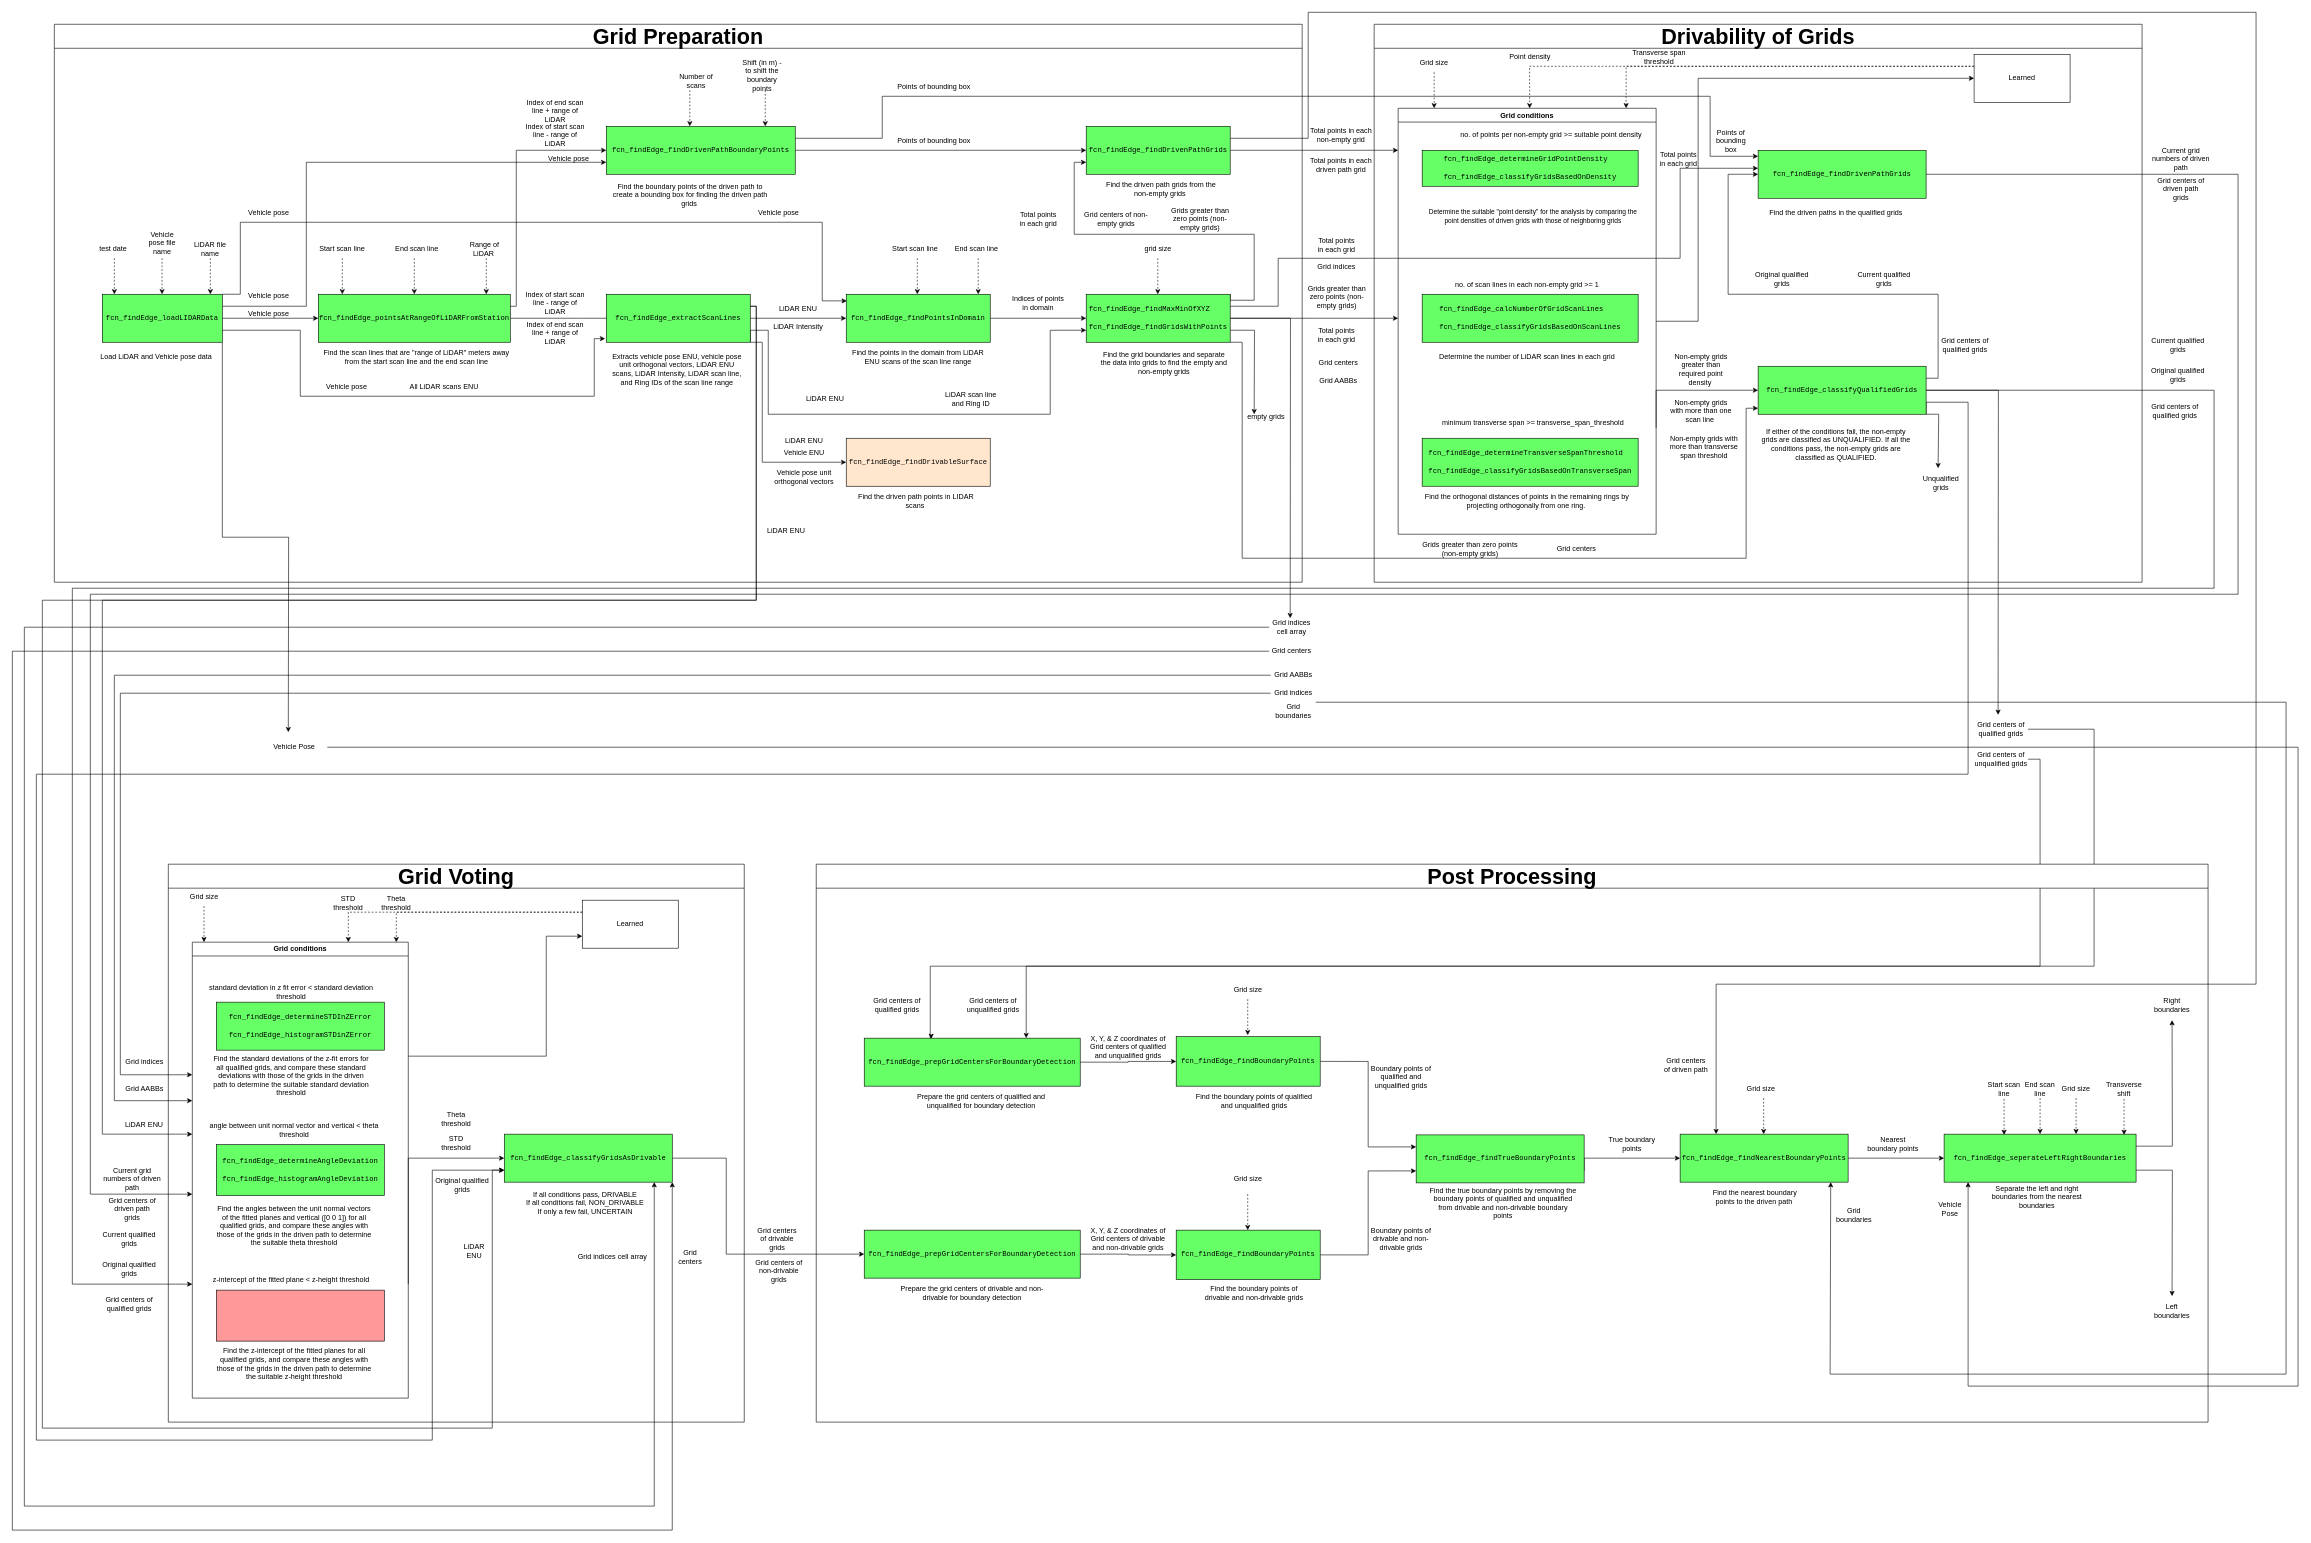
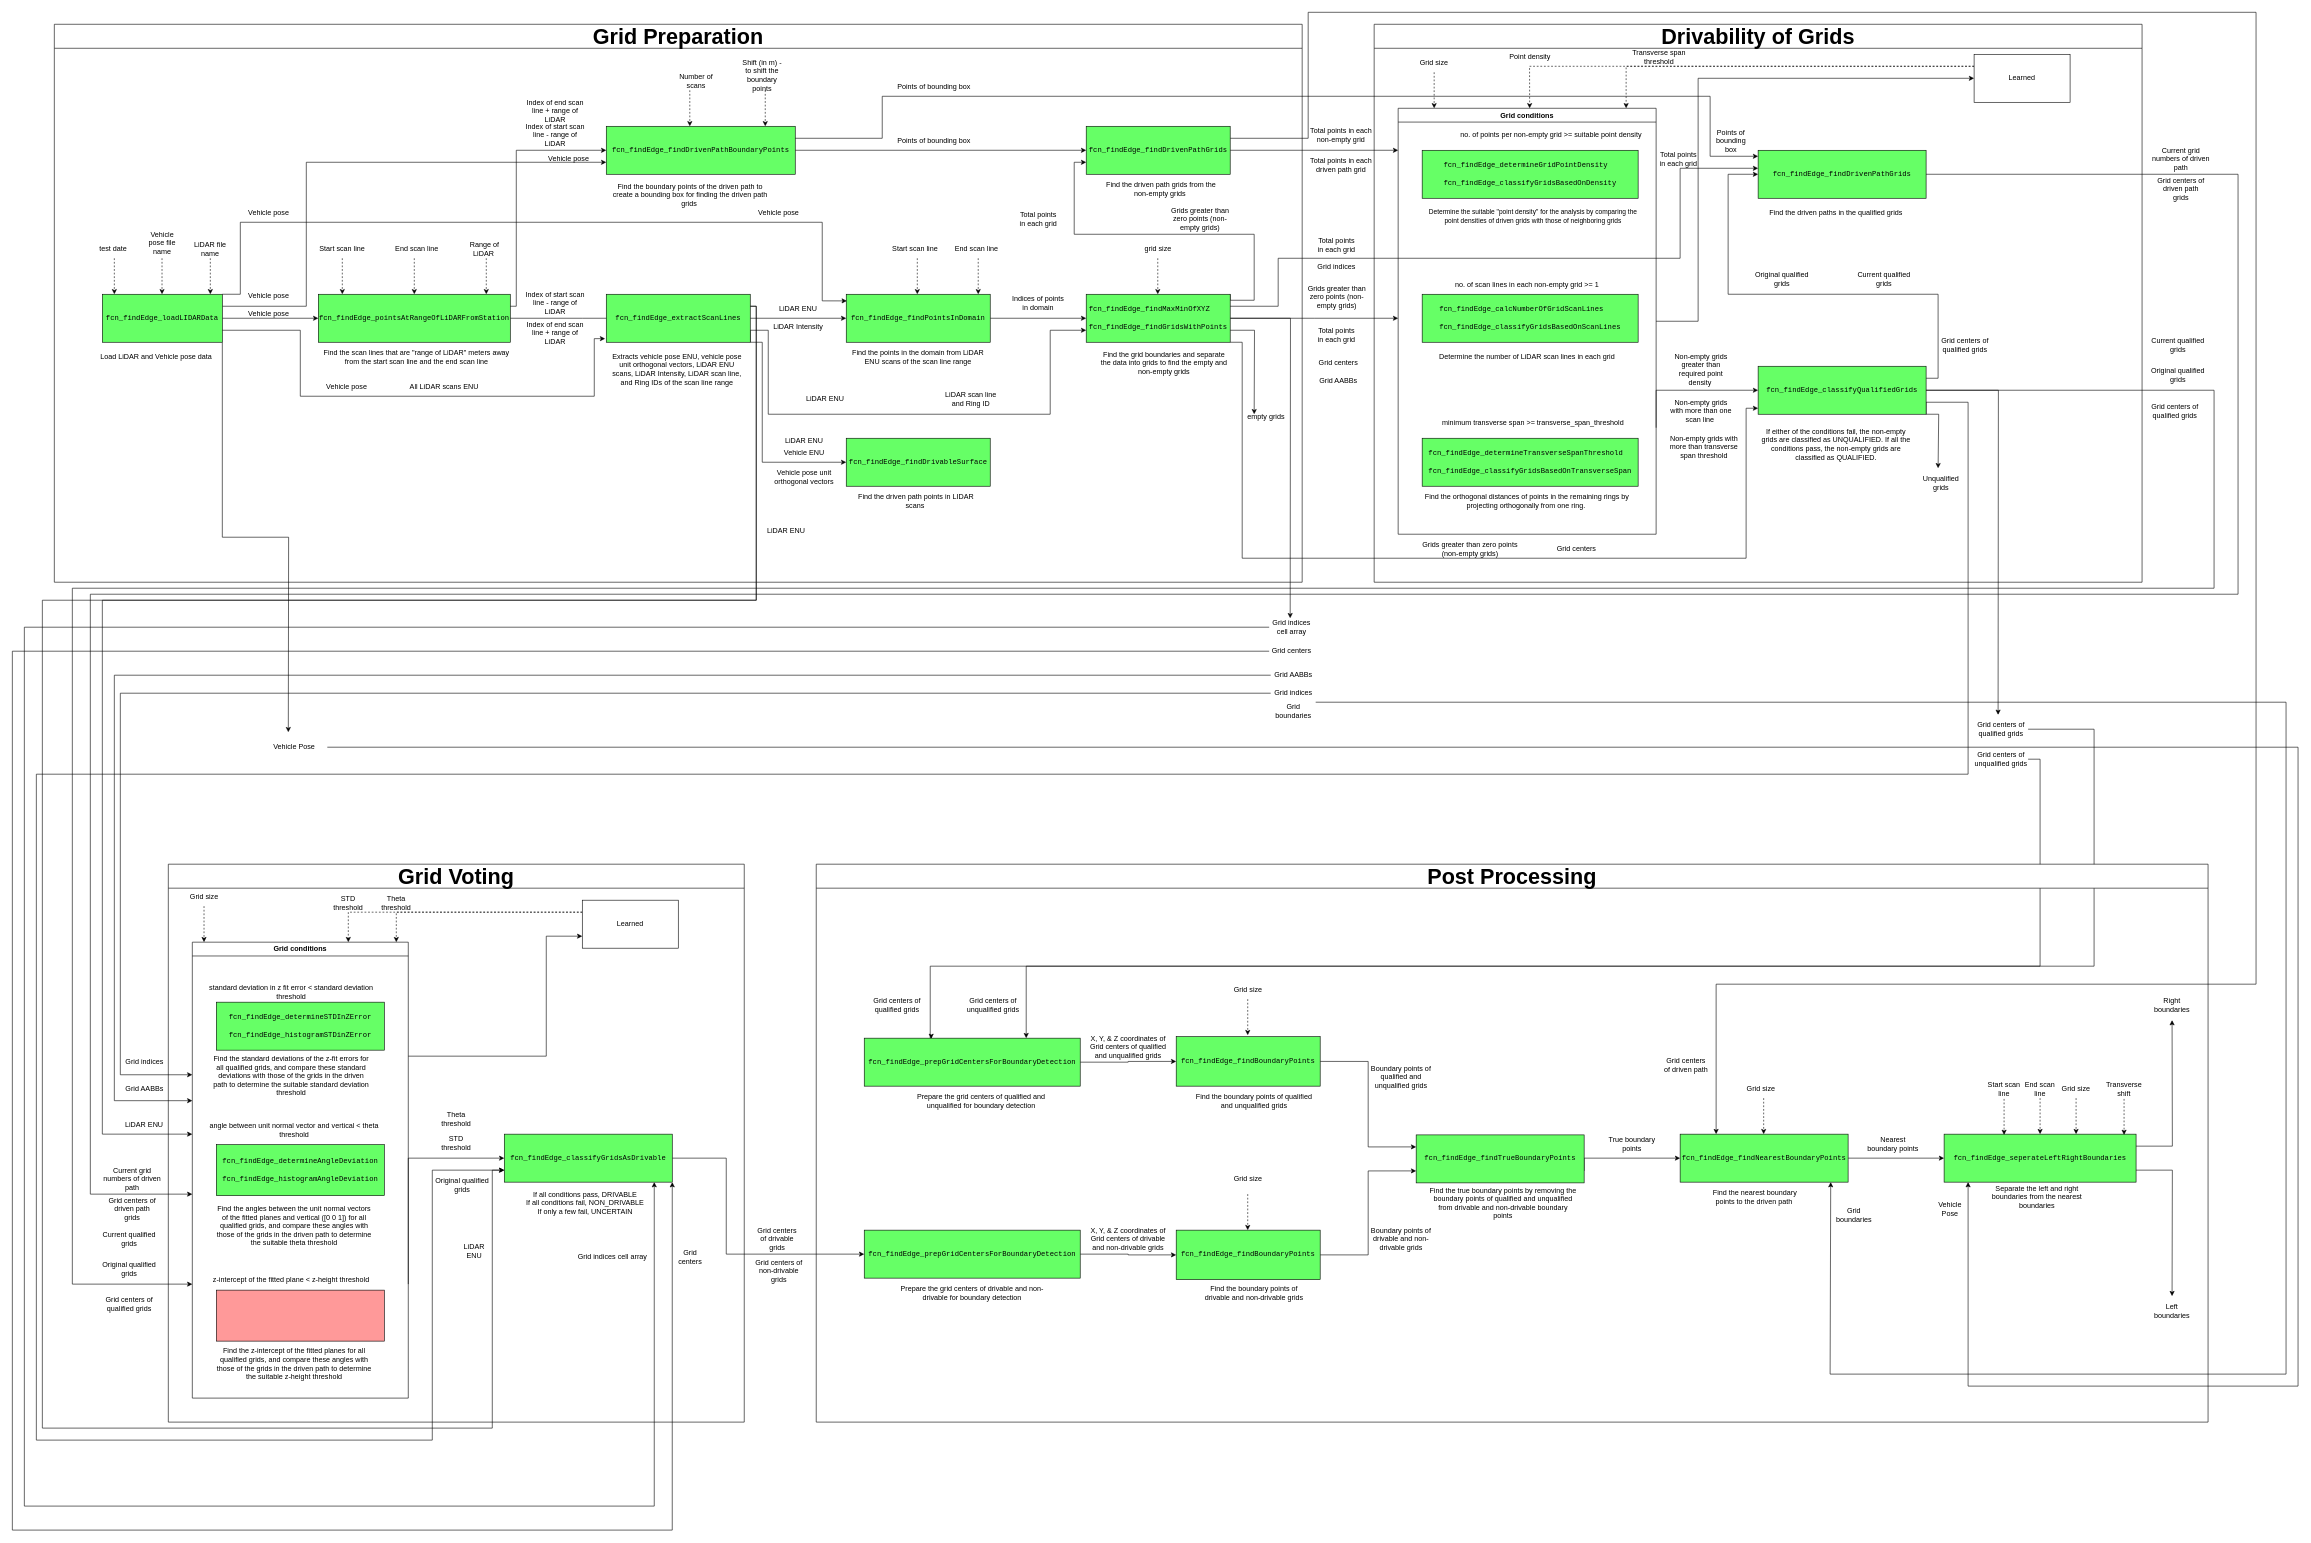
node "fcn_findEdge_determineGridPointDensity fcn_findEdge_classifyGridsBasedOnDensity": size 216x36 -> 216x48
node "Grid centers of non-empty grids": removed
node "fcn_findEdge_findDrivableSurface": fillcolor #ffe6cc -> #66ff66
